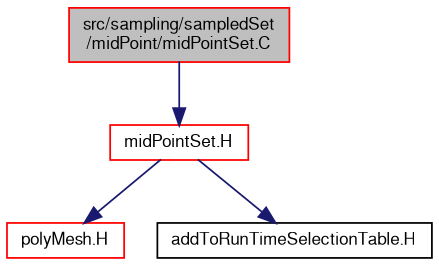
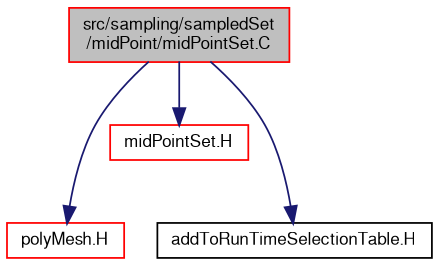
edge "midPointSet.H" -> "polyMesh.H": now "src/sampling/sampledSet /midPoint/midPointSet.C" -> "polyMesh.H"
edge "midPointSet.H" -> "addToRunTimeSelectionTable.H": now "src/sampling/sampledSet /midPoint/midPointSet.C" -> "addToRunTimeSelectionTable.H"
